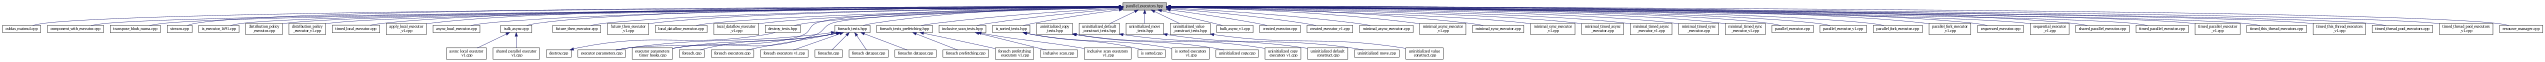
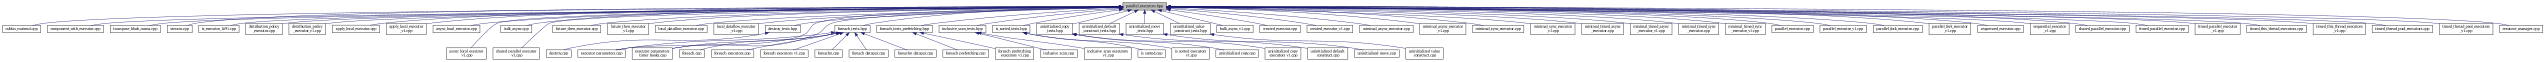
edge "uninitialized_copy _tests.hpp" -> "parallel_executors.hpp": added
node "timed_local_executor.cpp": label "timed_local_executor.cpp" -> "apply_local_executor.cpp"
edge "destroy_tests.hpp" -> "destroy.cpp": reversed
edge "async_local_executor _v1.cpp" -> "bulk_async.cpp": now "async_local_executor _v1.cpp" -> "parallel_executors.hpp"
edge "shared_parallel_executor _v1.cpp" -> "bulk_async.cpp": now "shared_parallel_executor _v1.cpp" -> "parallel_executors.hpp"
